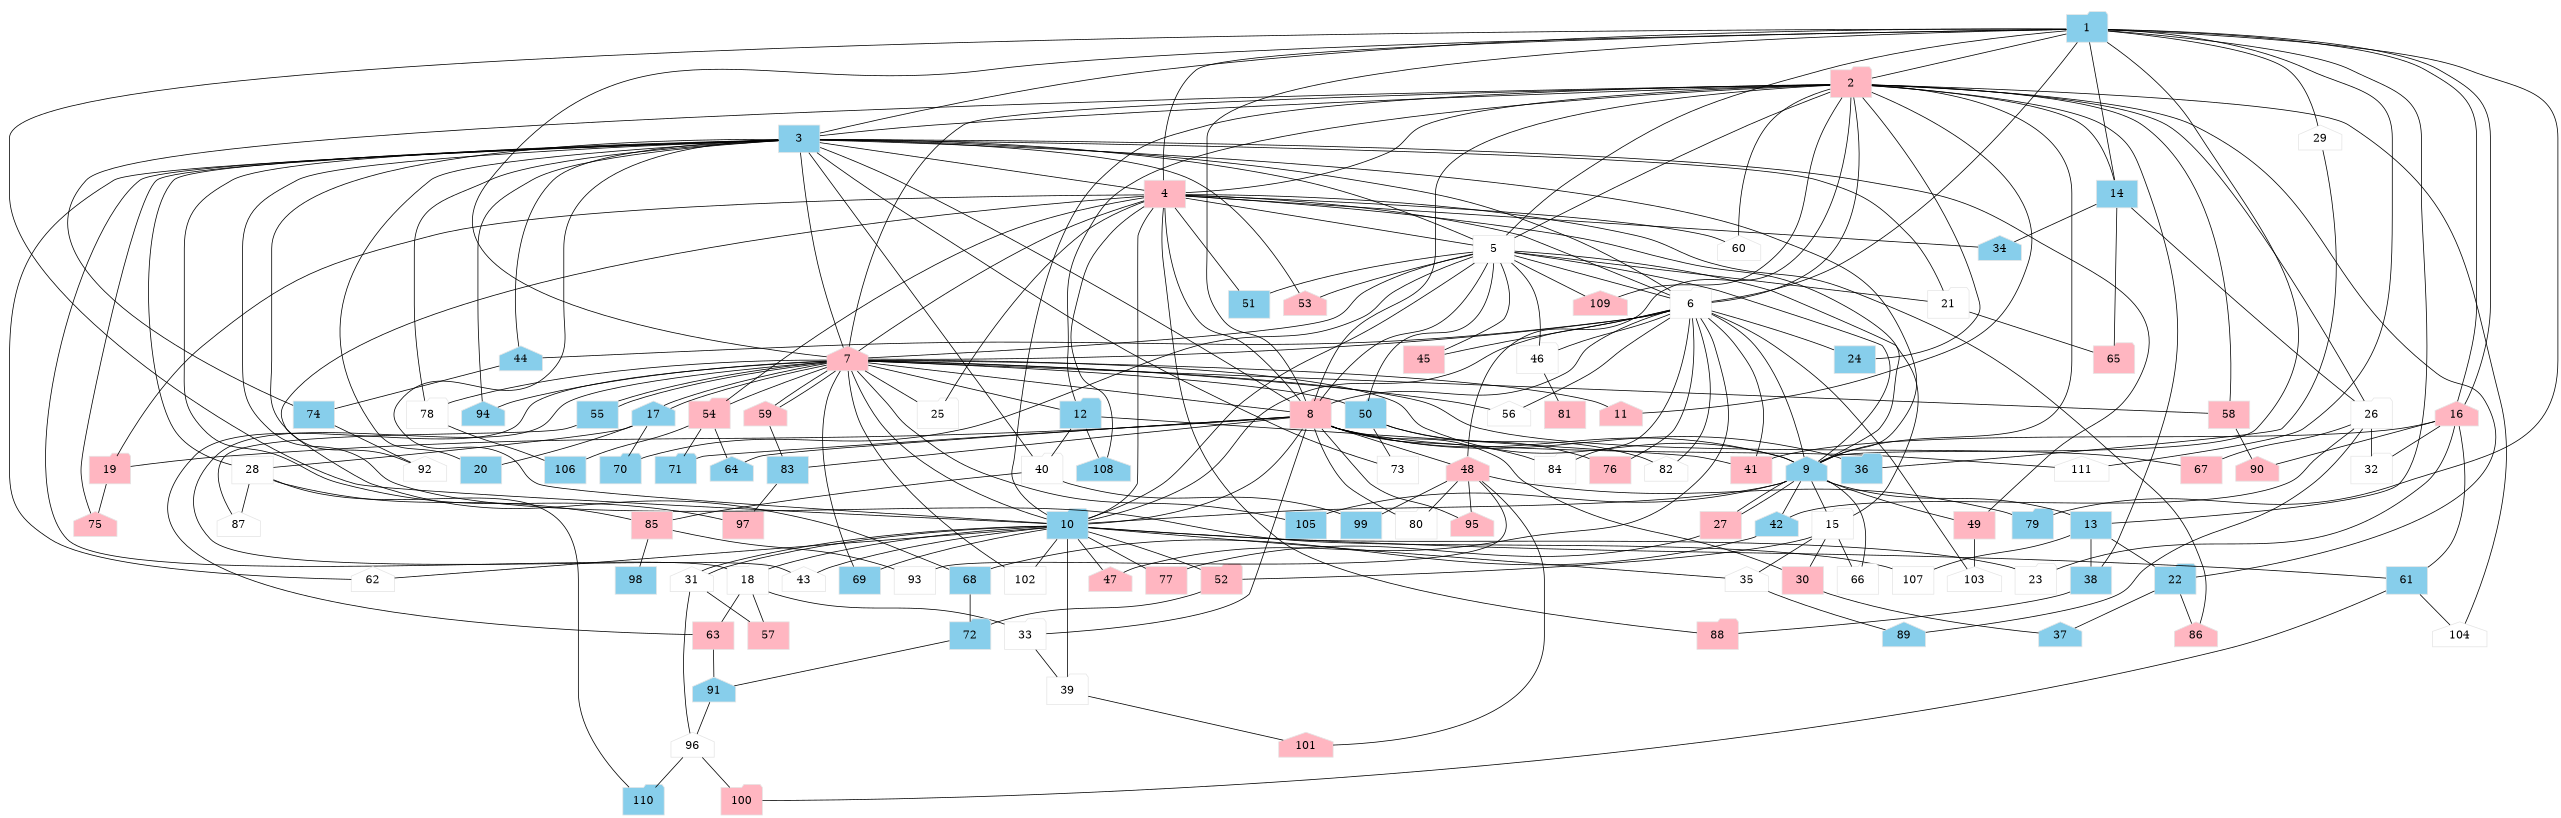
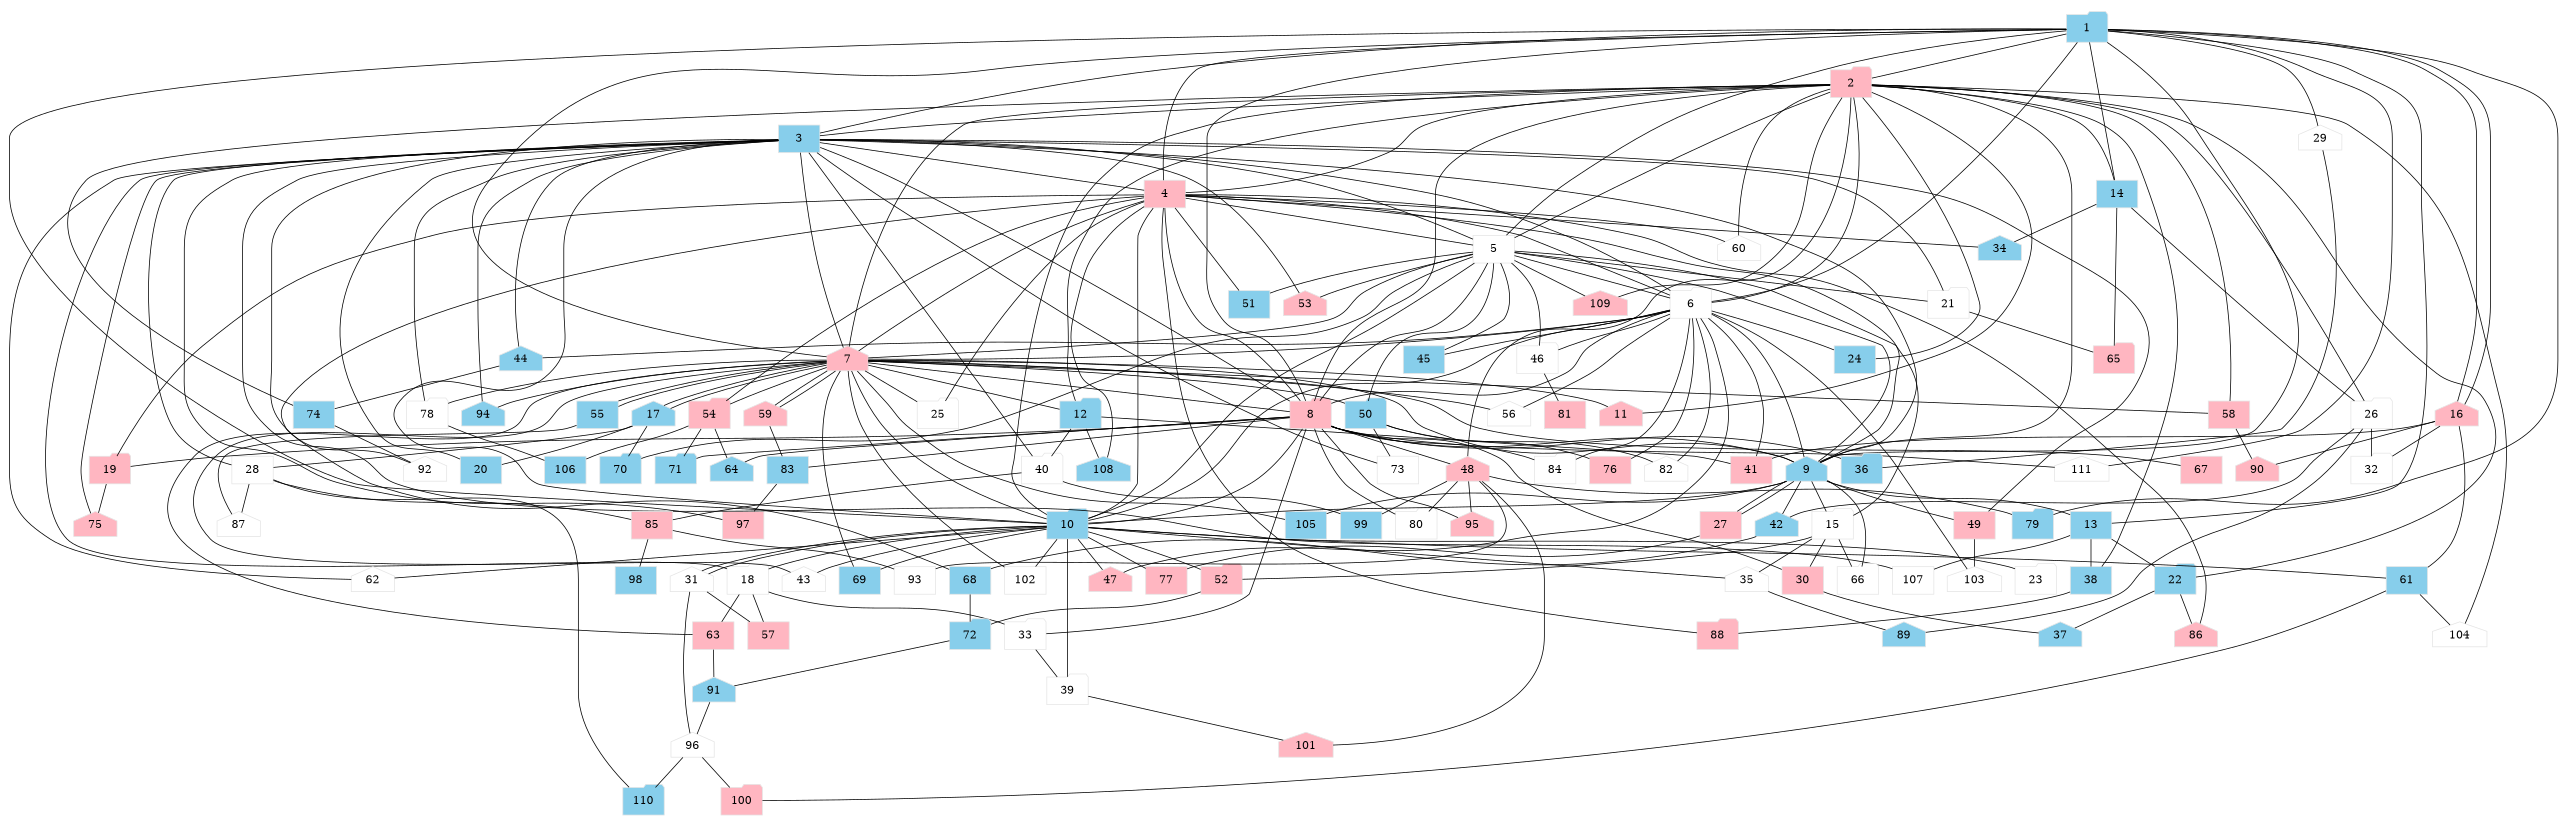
node "45": fillcolor lightpink -> skyblue
edge "26" -- "67": removed
edge "16" -- "23": removed
